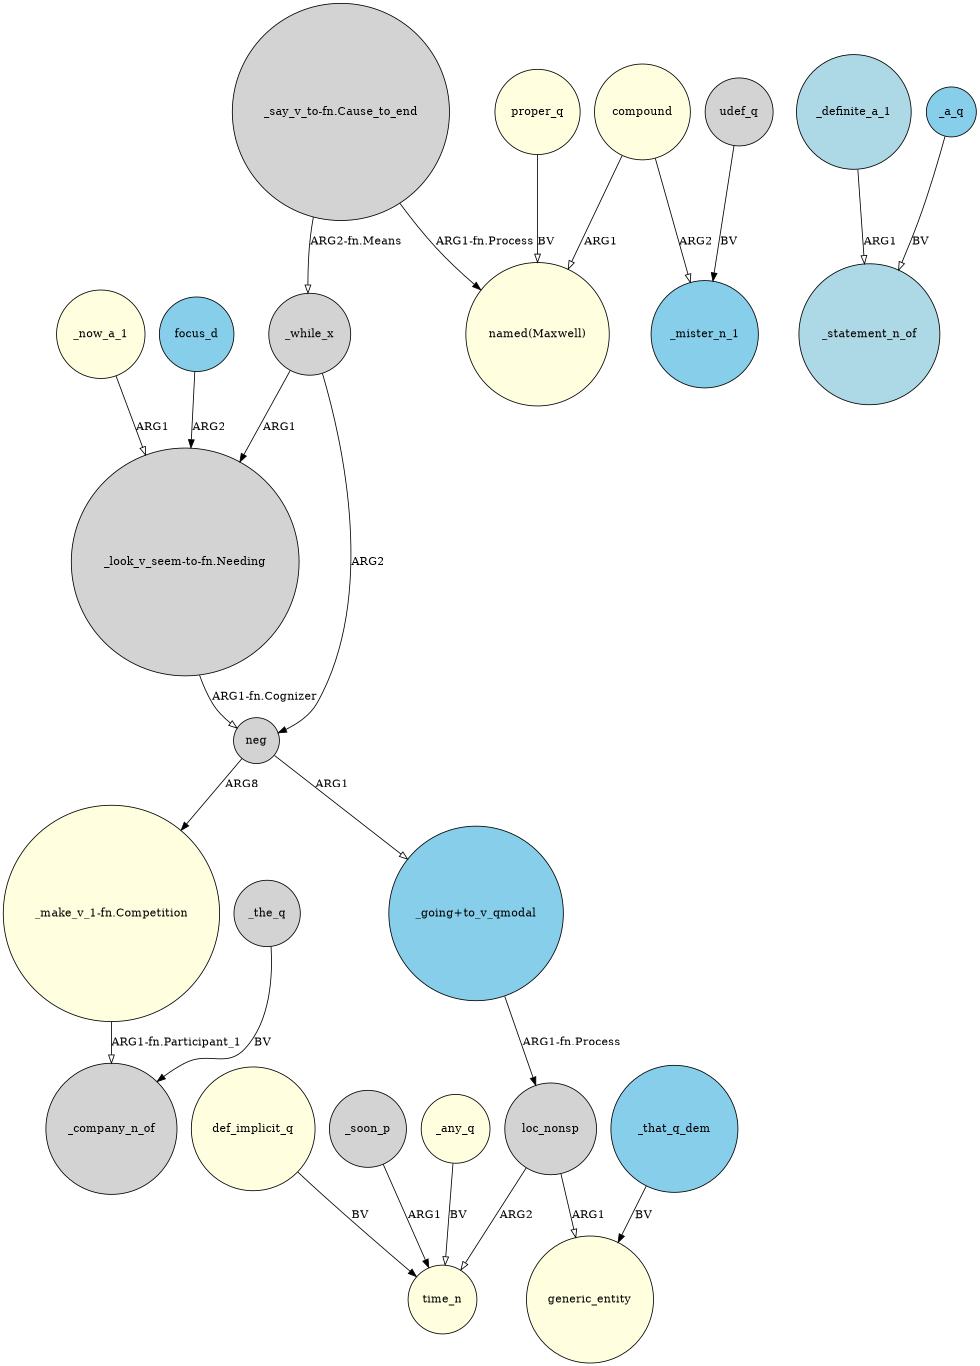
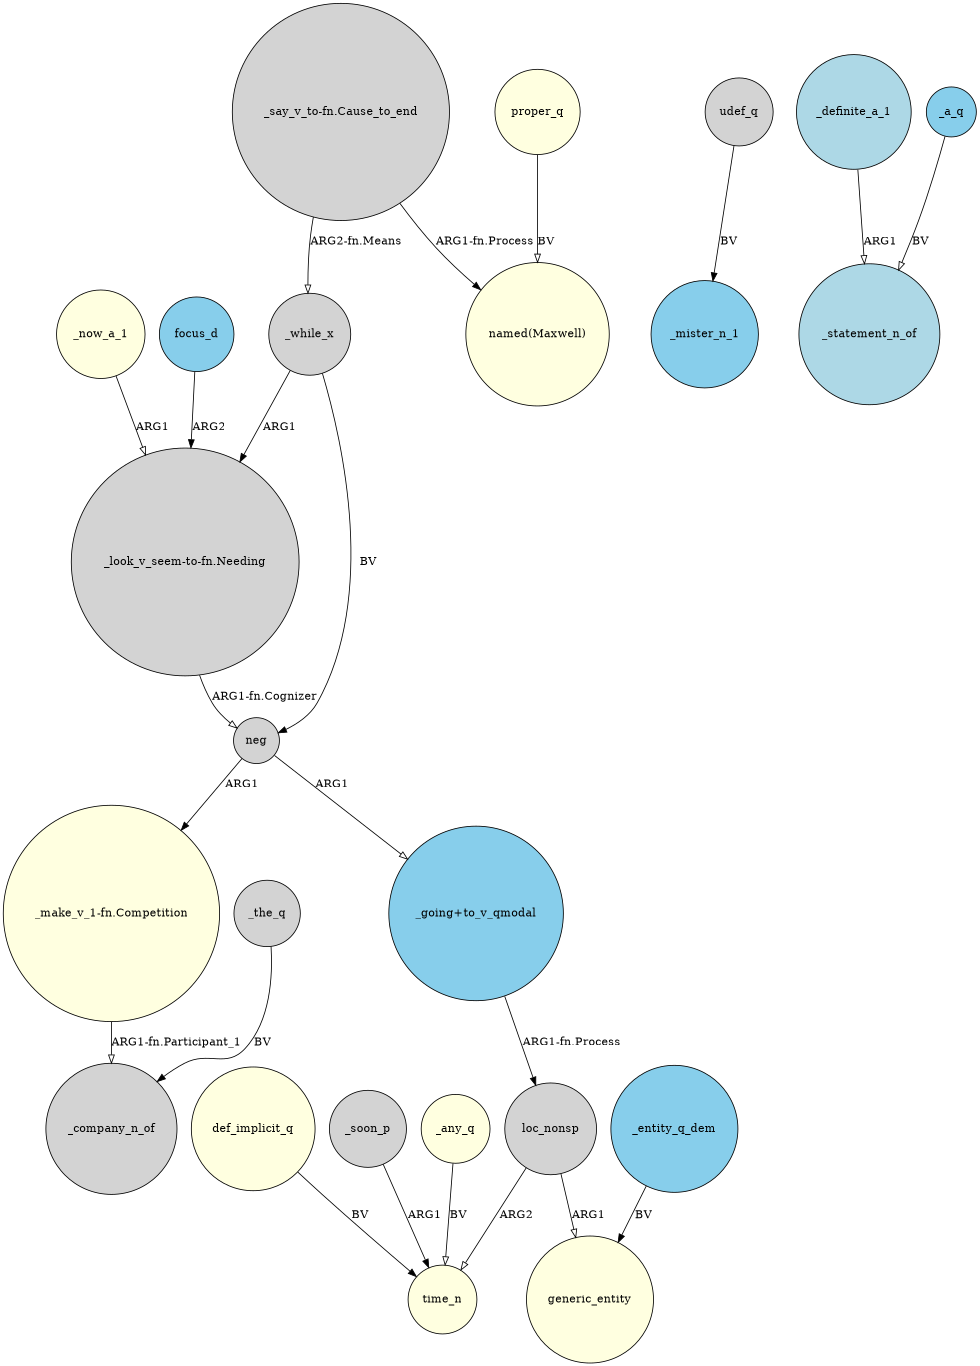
node "compound": removed
edge "_while_x" -> "neg": label "ARG2" -> "BV"
edge "neg" -> "_make_v_1-fn.Competition": label "ARG8" -> "ARG1"
node "_that_q_dem": label "_that_q_dem" -> "_entity_q_dem"
